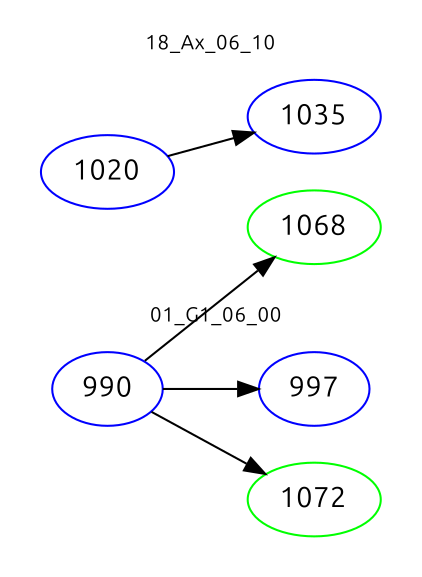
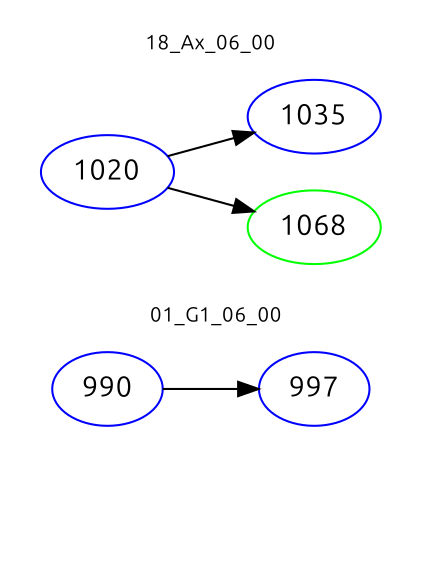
cluster "18_Ax_06_10": label "18_Ax_06_10" -> "18_Ax_06_00"
edge "990" -> "1068": now "1020" -> "1068"
node "1072": removed
